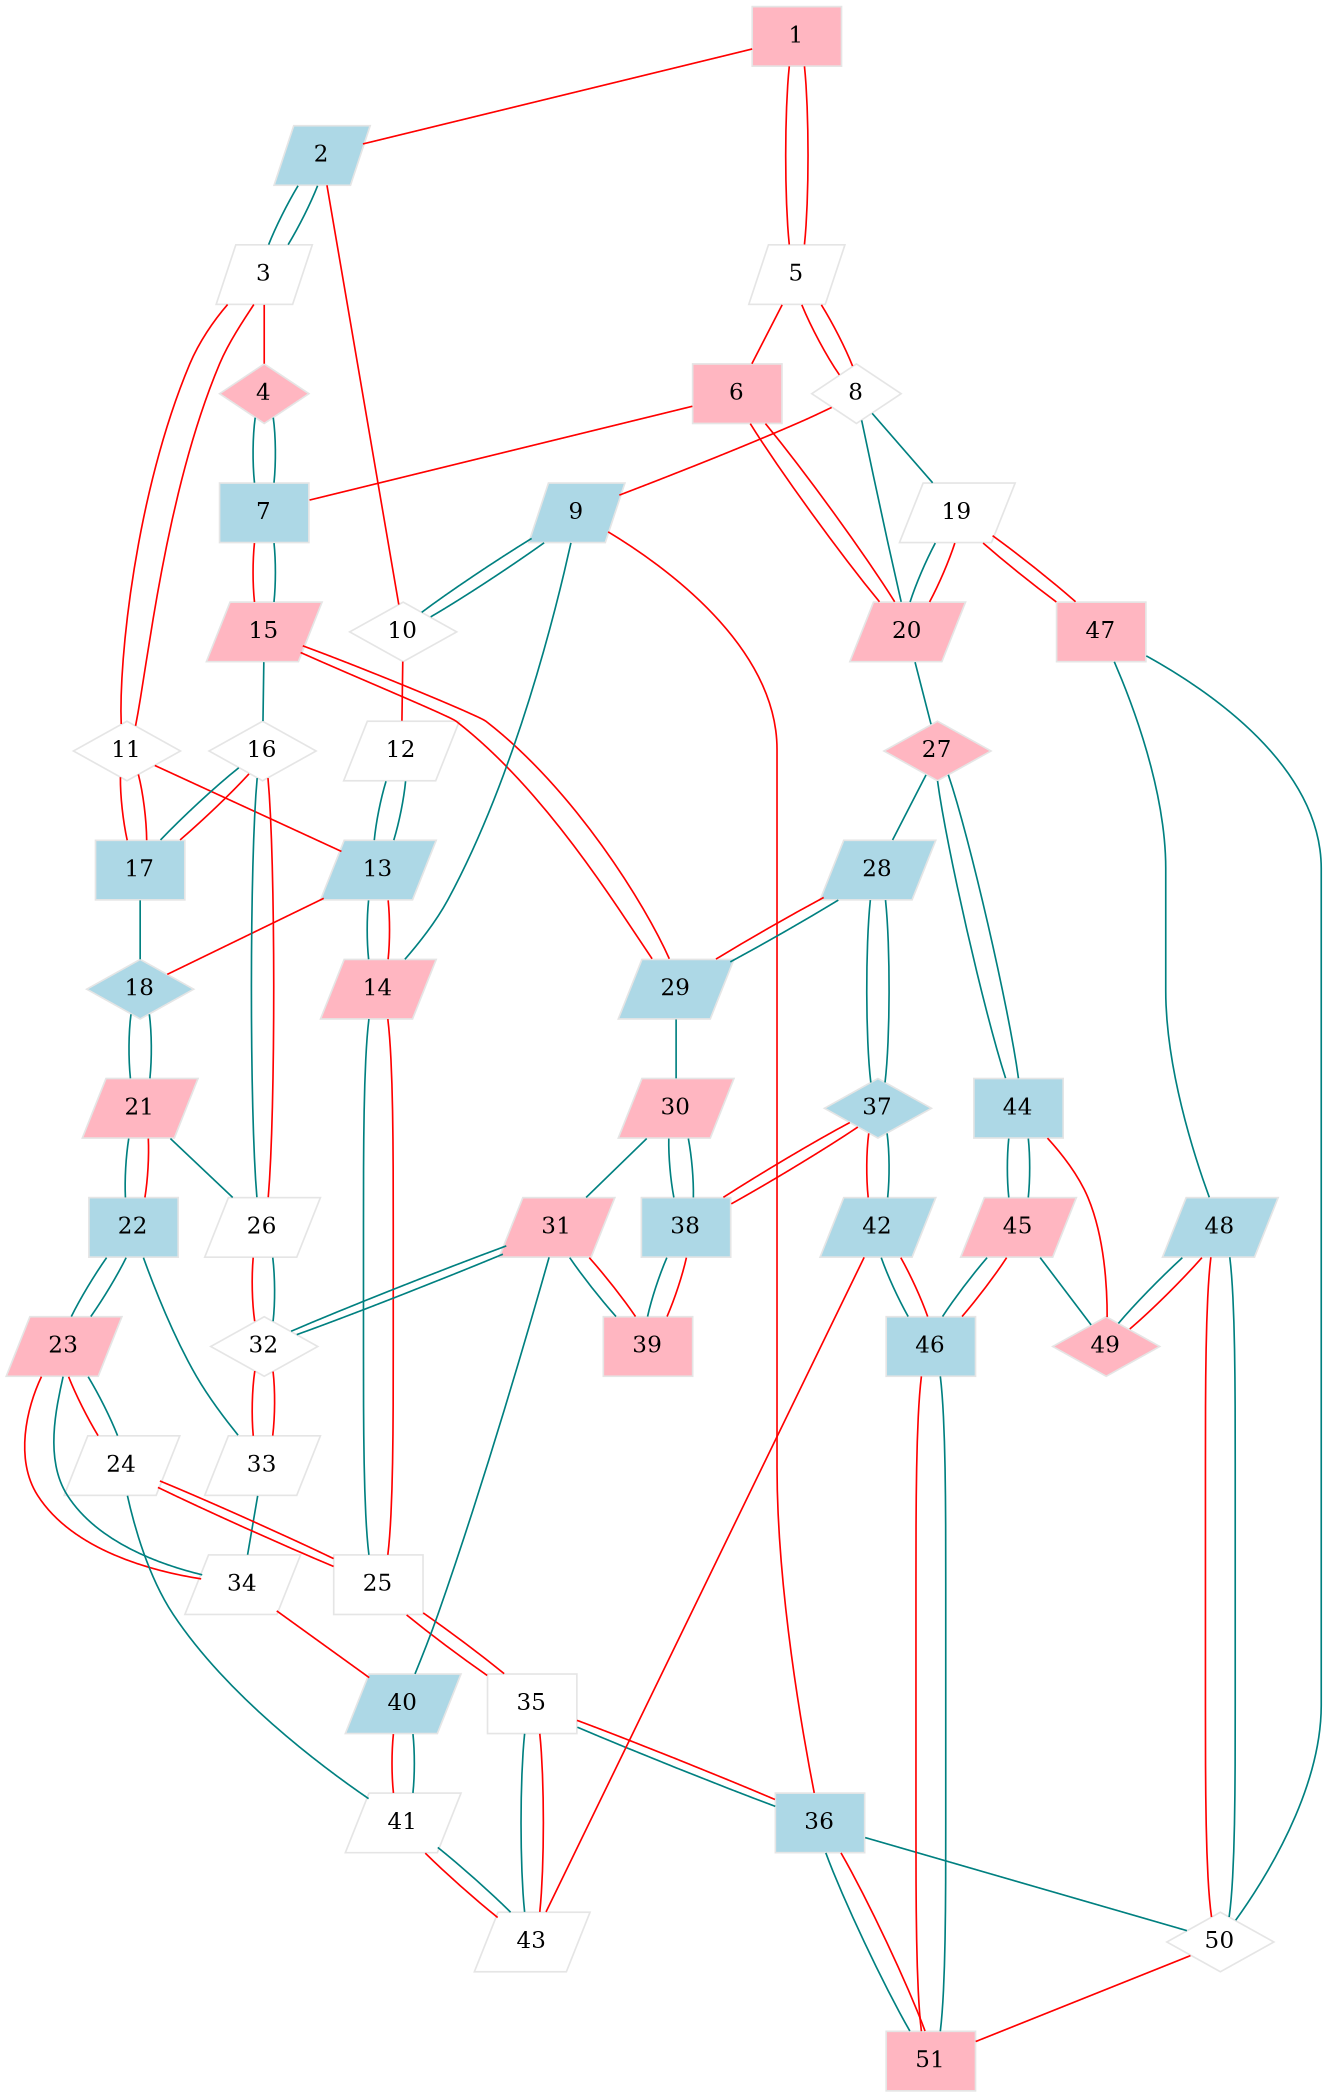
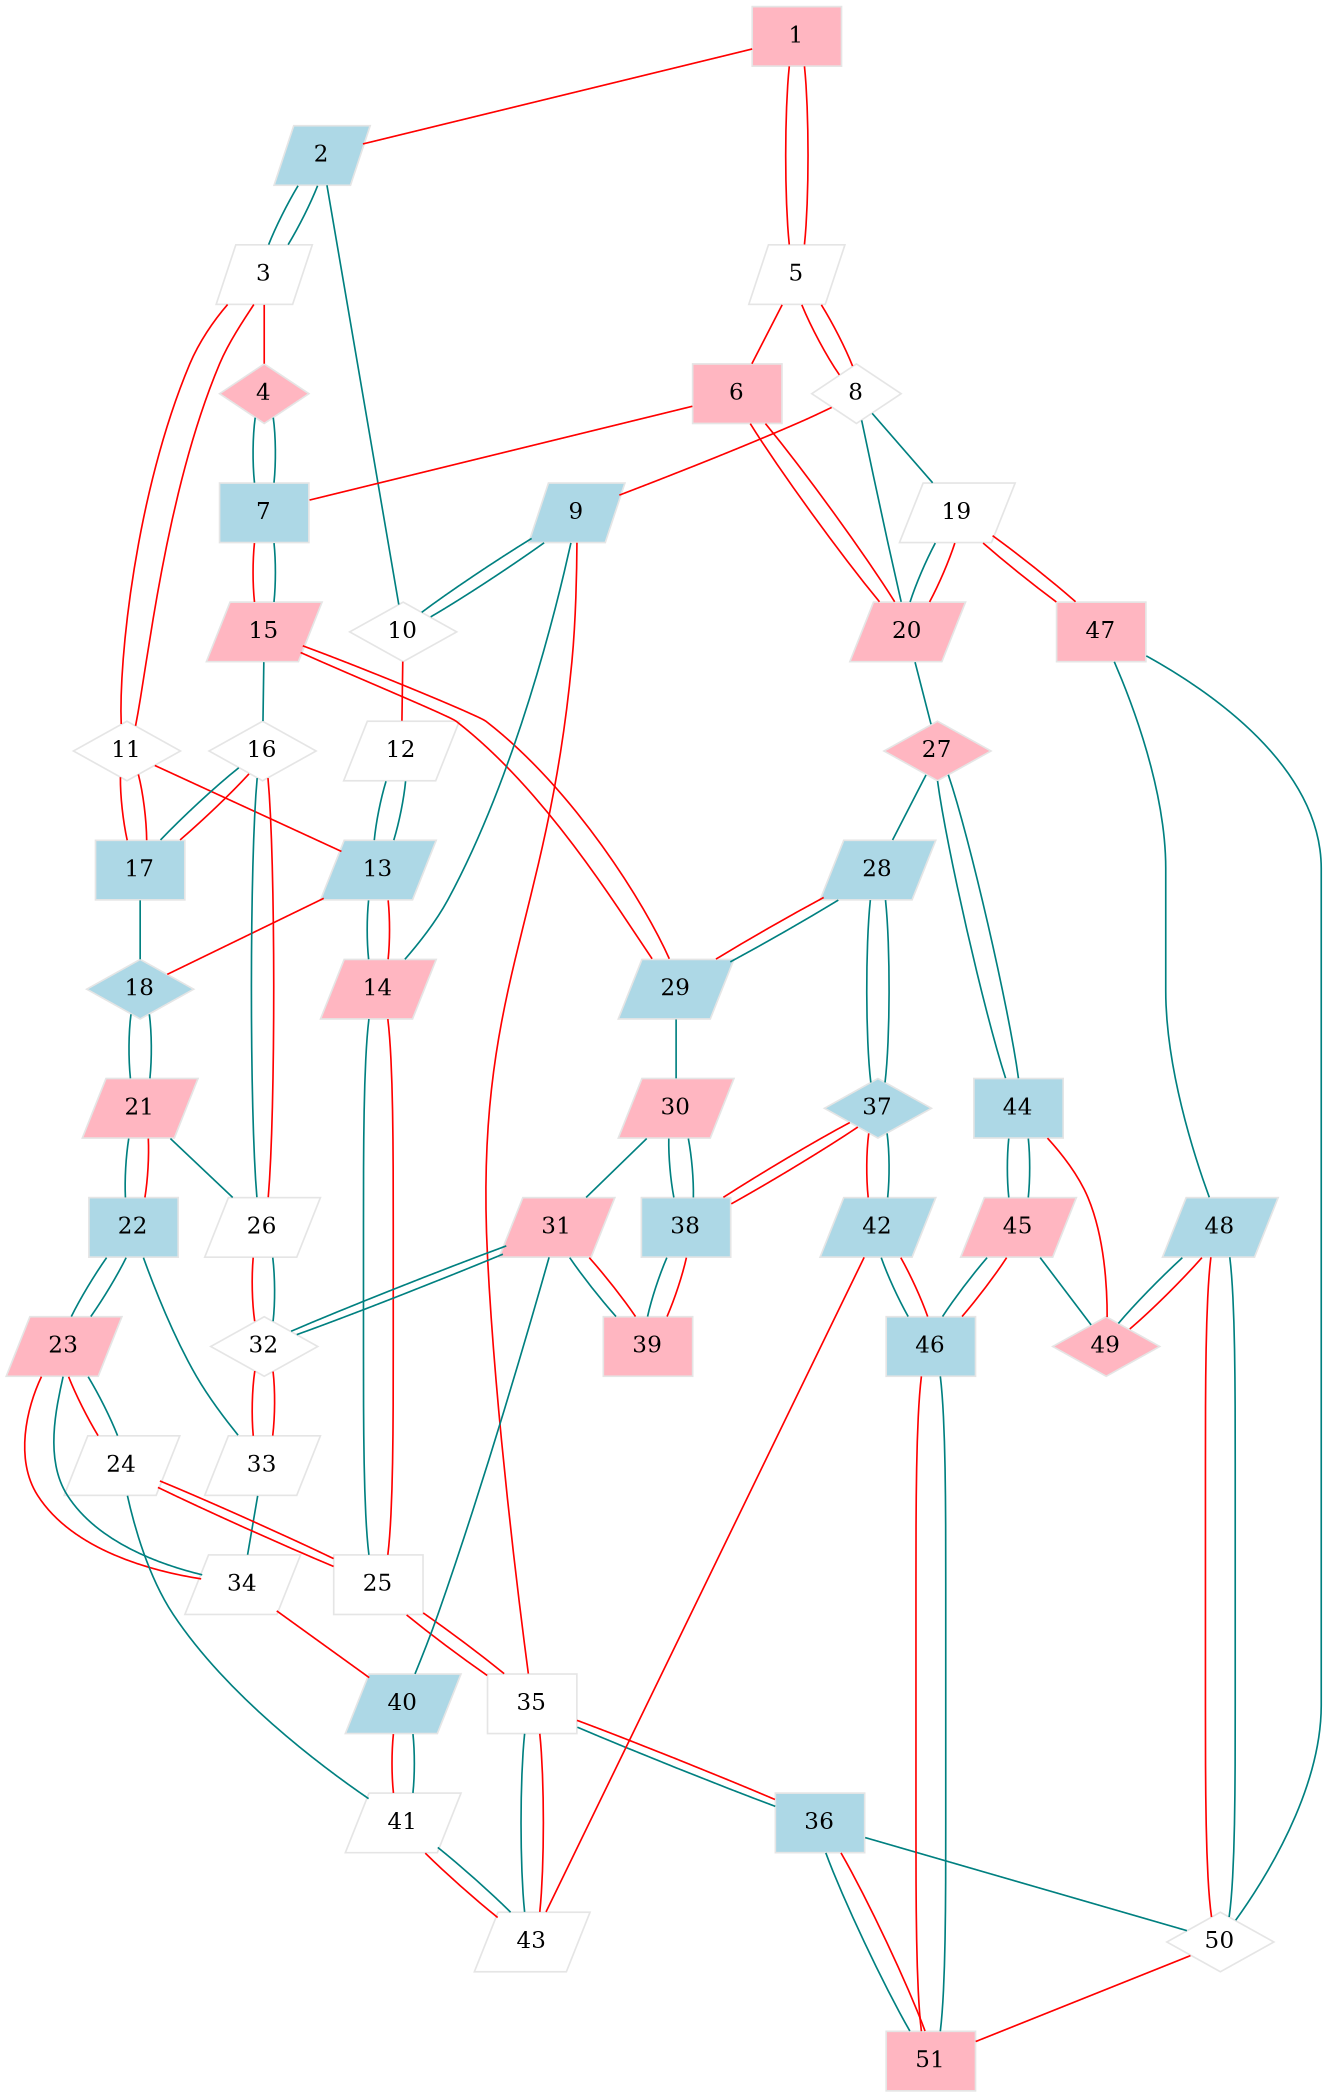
edge "2" -- "10": color red -> teal
edge "9" -- "36": now "9" -- "35"
